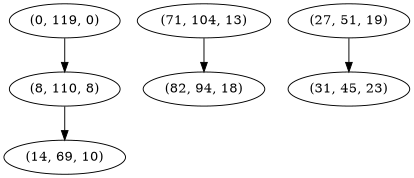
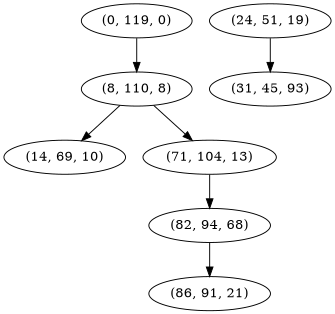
node "(27, 51, 19)": label "(27, 51, 19)" -> "(24, 51, 19)"
node "(82, 94, 18)": label "(82, 94, 18)" -> "(82, 94, 68)"
node "(31, 45, 23)": label "(31, 45, 23)" -> "(31, 45, 93)"
edge "(8, 110, 8)" -> "(71, 104, 13)": added
node "(86, 91, 21)": added
